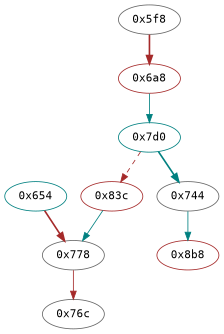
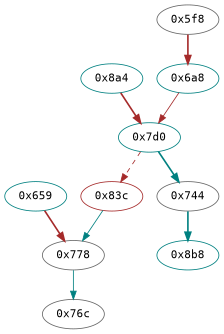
node "0x8a4": added
node "0x6a8": color brown -> teal
edge "0x6a8" -> "0x7d0": color teal -> brown
node "0x654": label "0x654" -> "0x659"
edge "0x744" -> "0x8b8": style solid -> bold
node "0x8b8": color brown -> teal
edge "0x778" -> "0x76c": color brown -> teal
